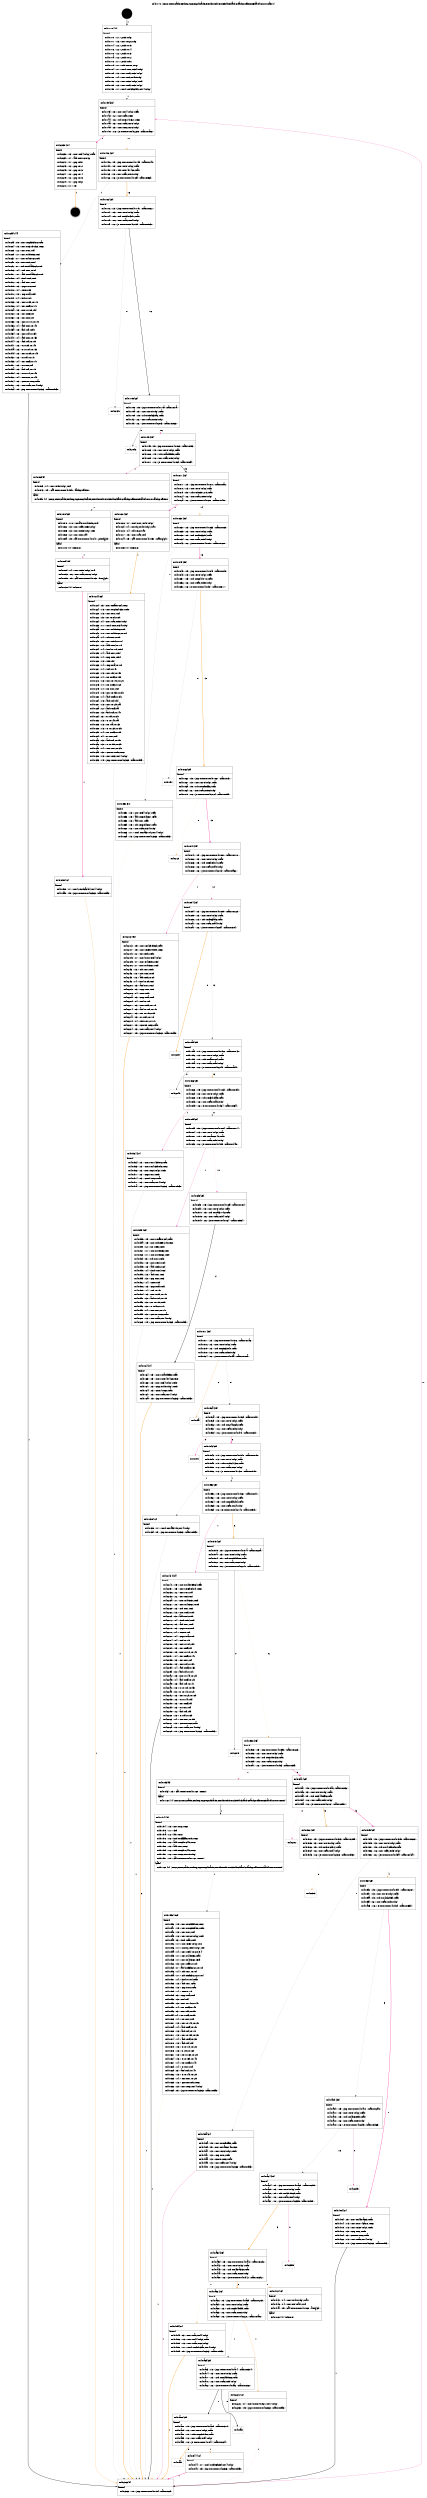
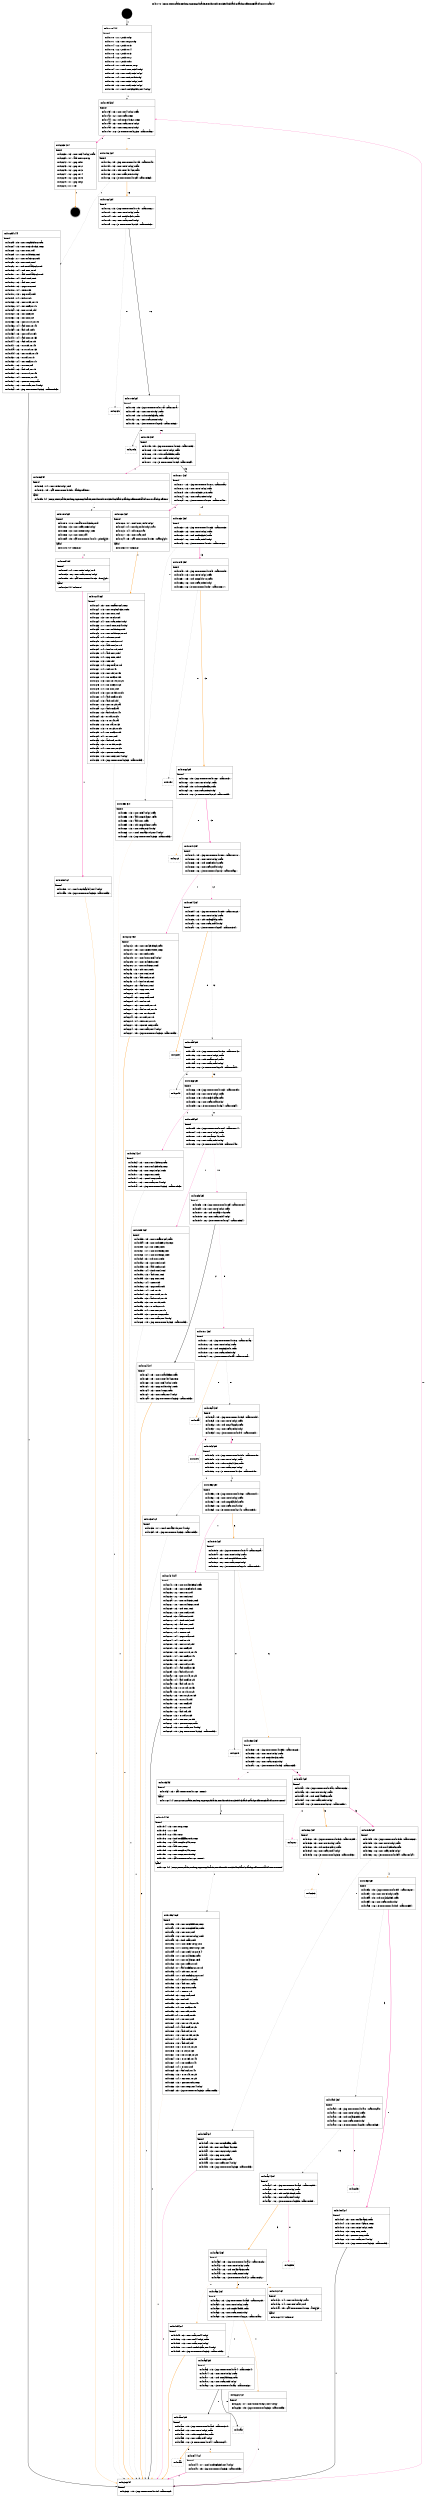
edge "0x4018f8 [25]" -> "0x401911 [25]": added, label "8"
